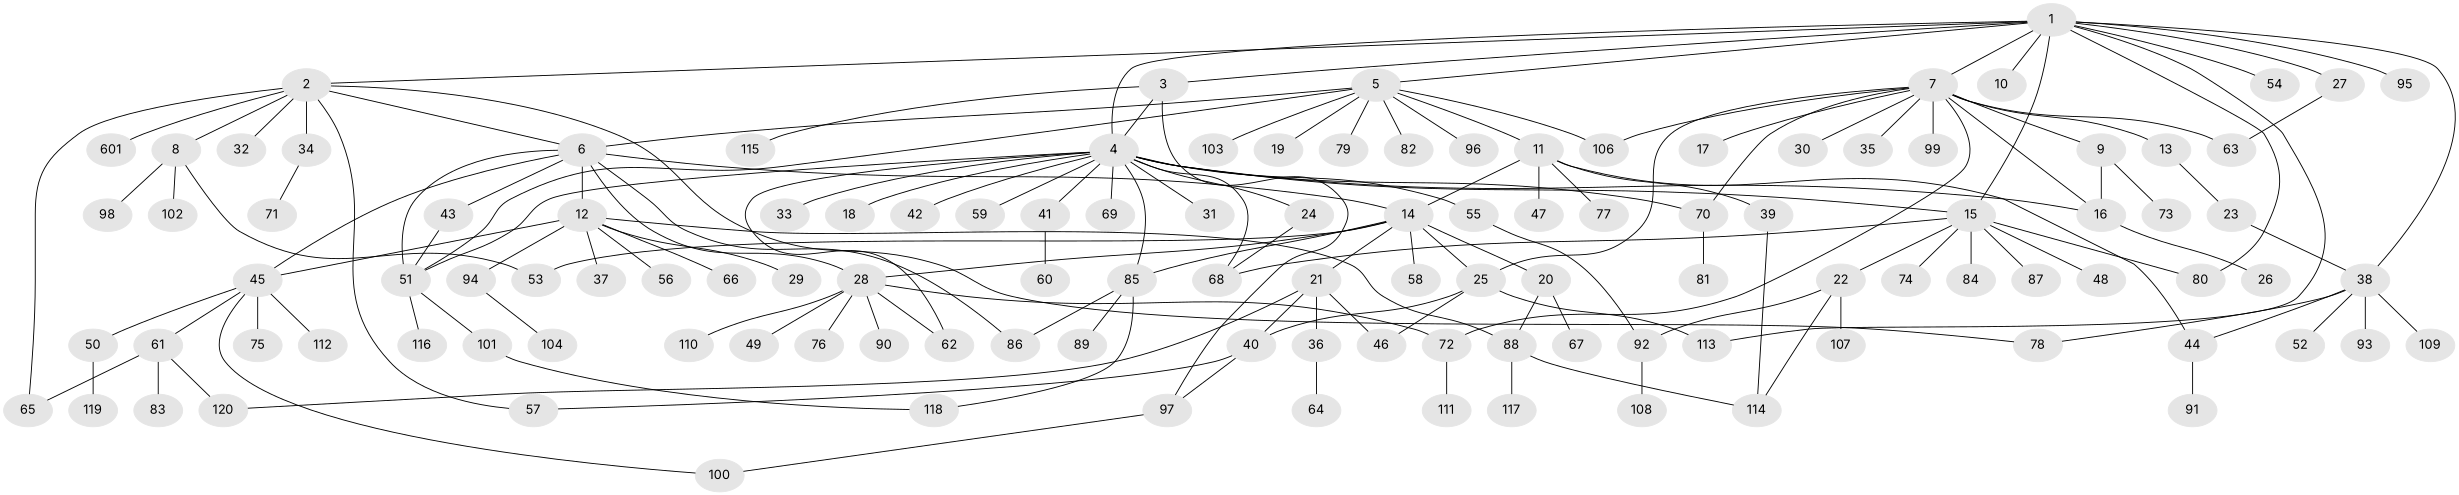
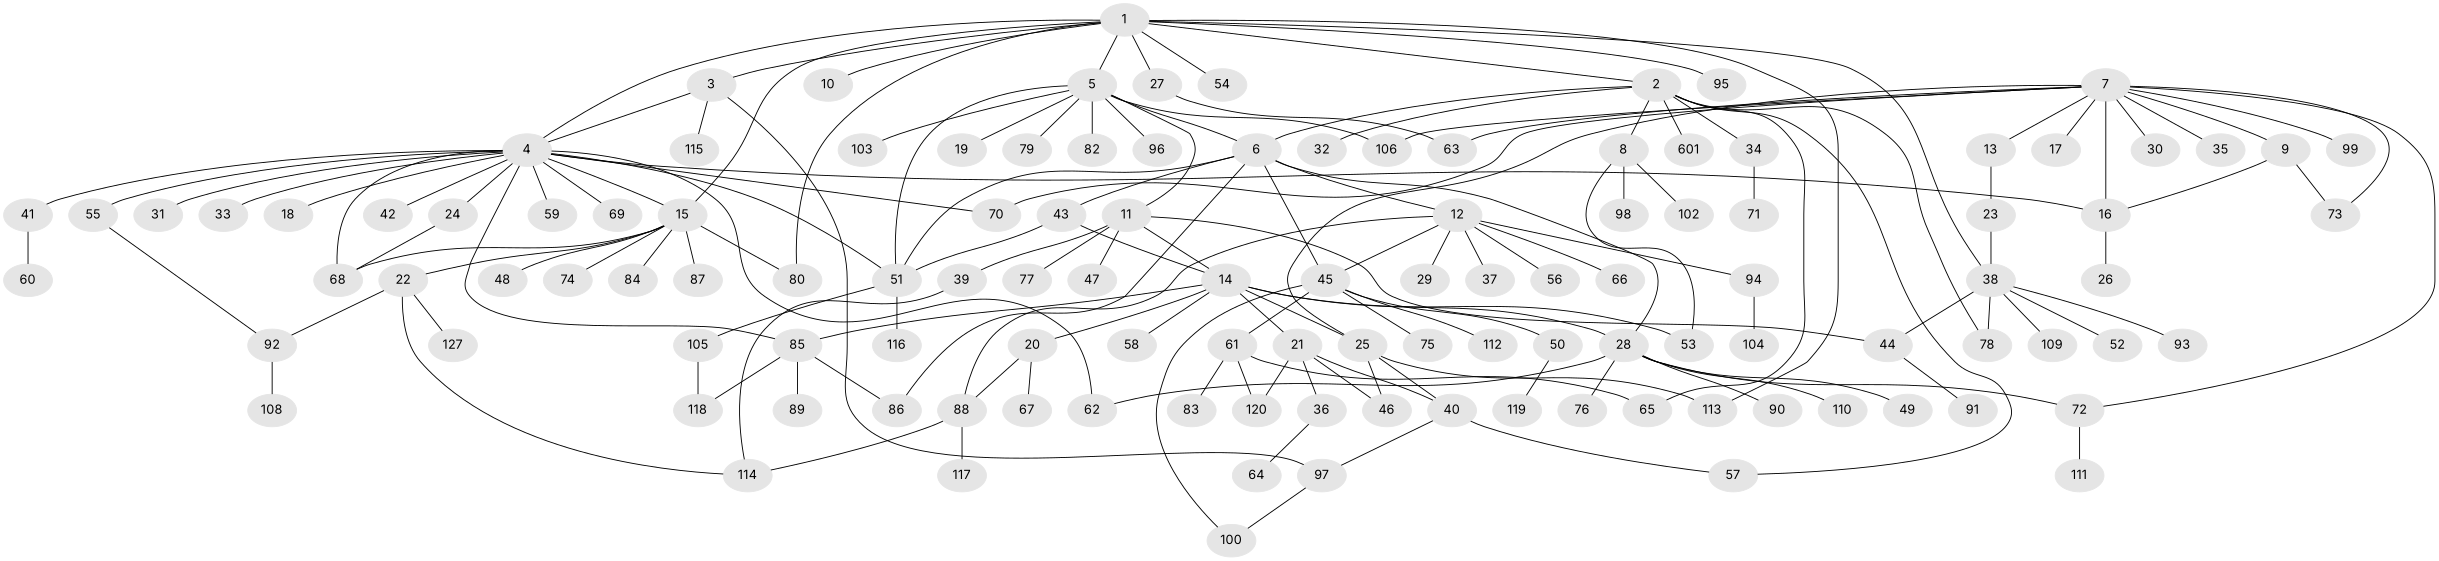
edge "1" -- "7": now "73" -- "7"
edge "6" -- "14": now "43" -- "14"
node "81": removed
node "101": label "101" -> "105"
node "107": label "107" -> "127"
